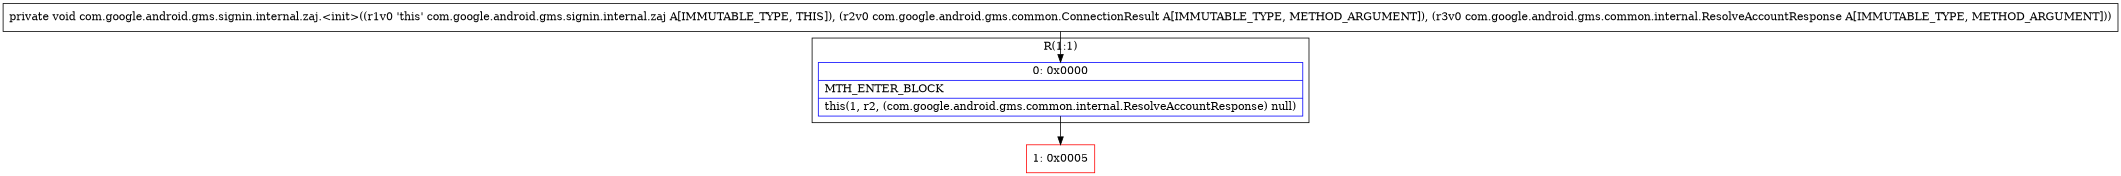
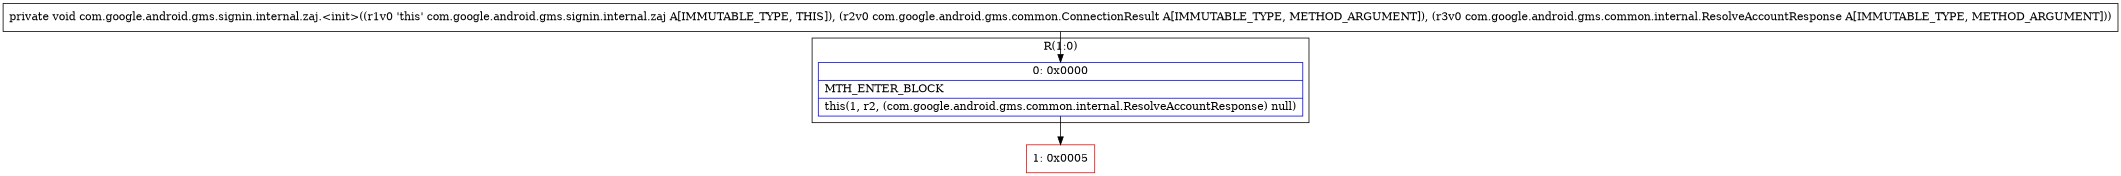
cluster "R(1:1)": label "R(1:1)" -> "R(1:0)"
